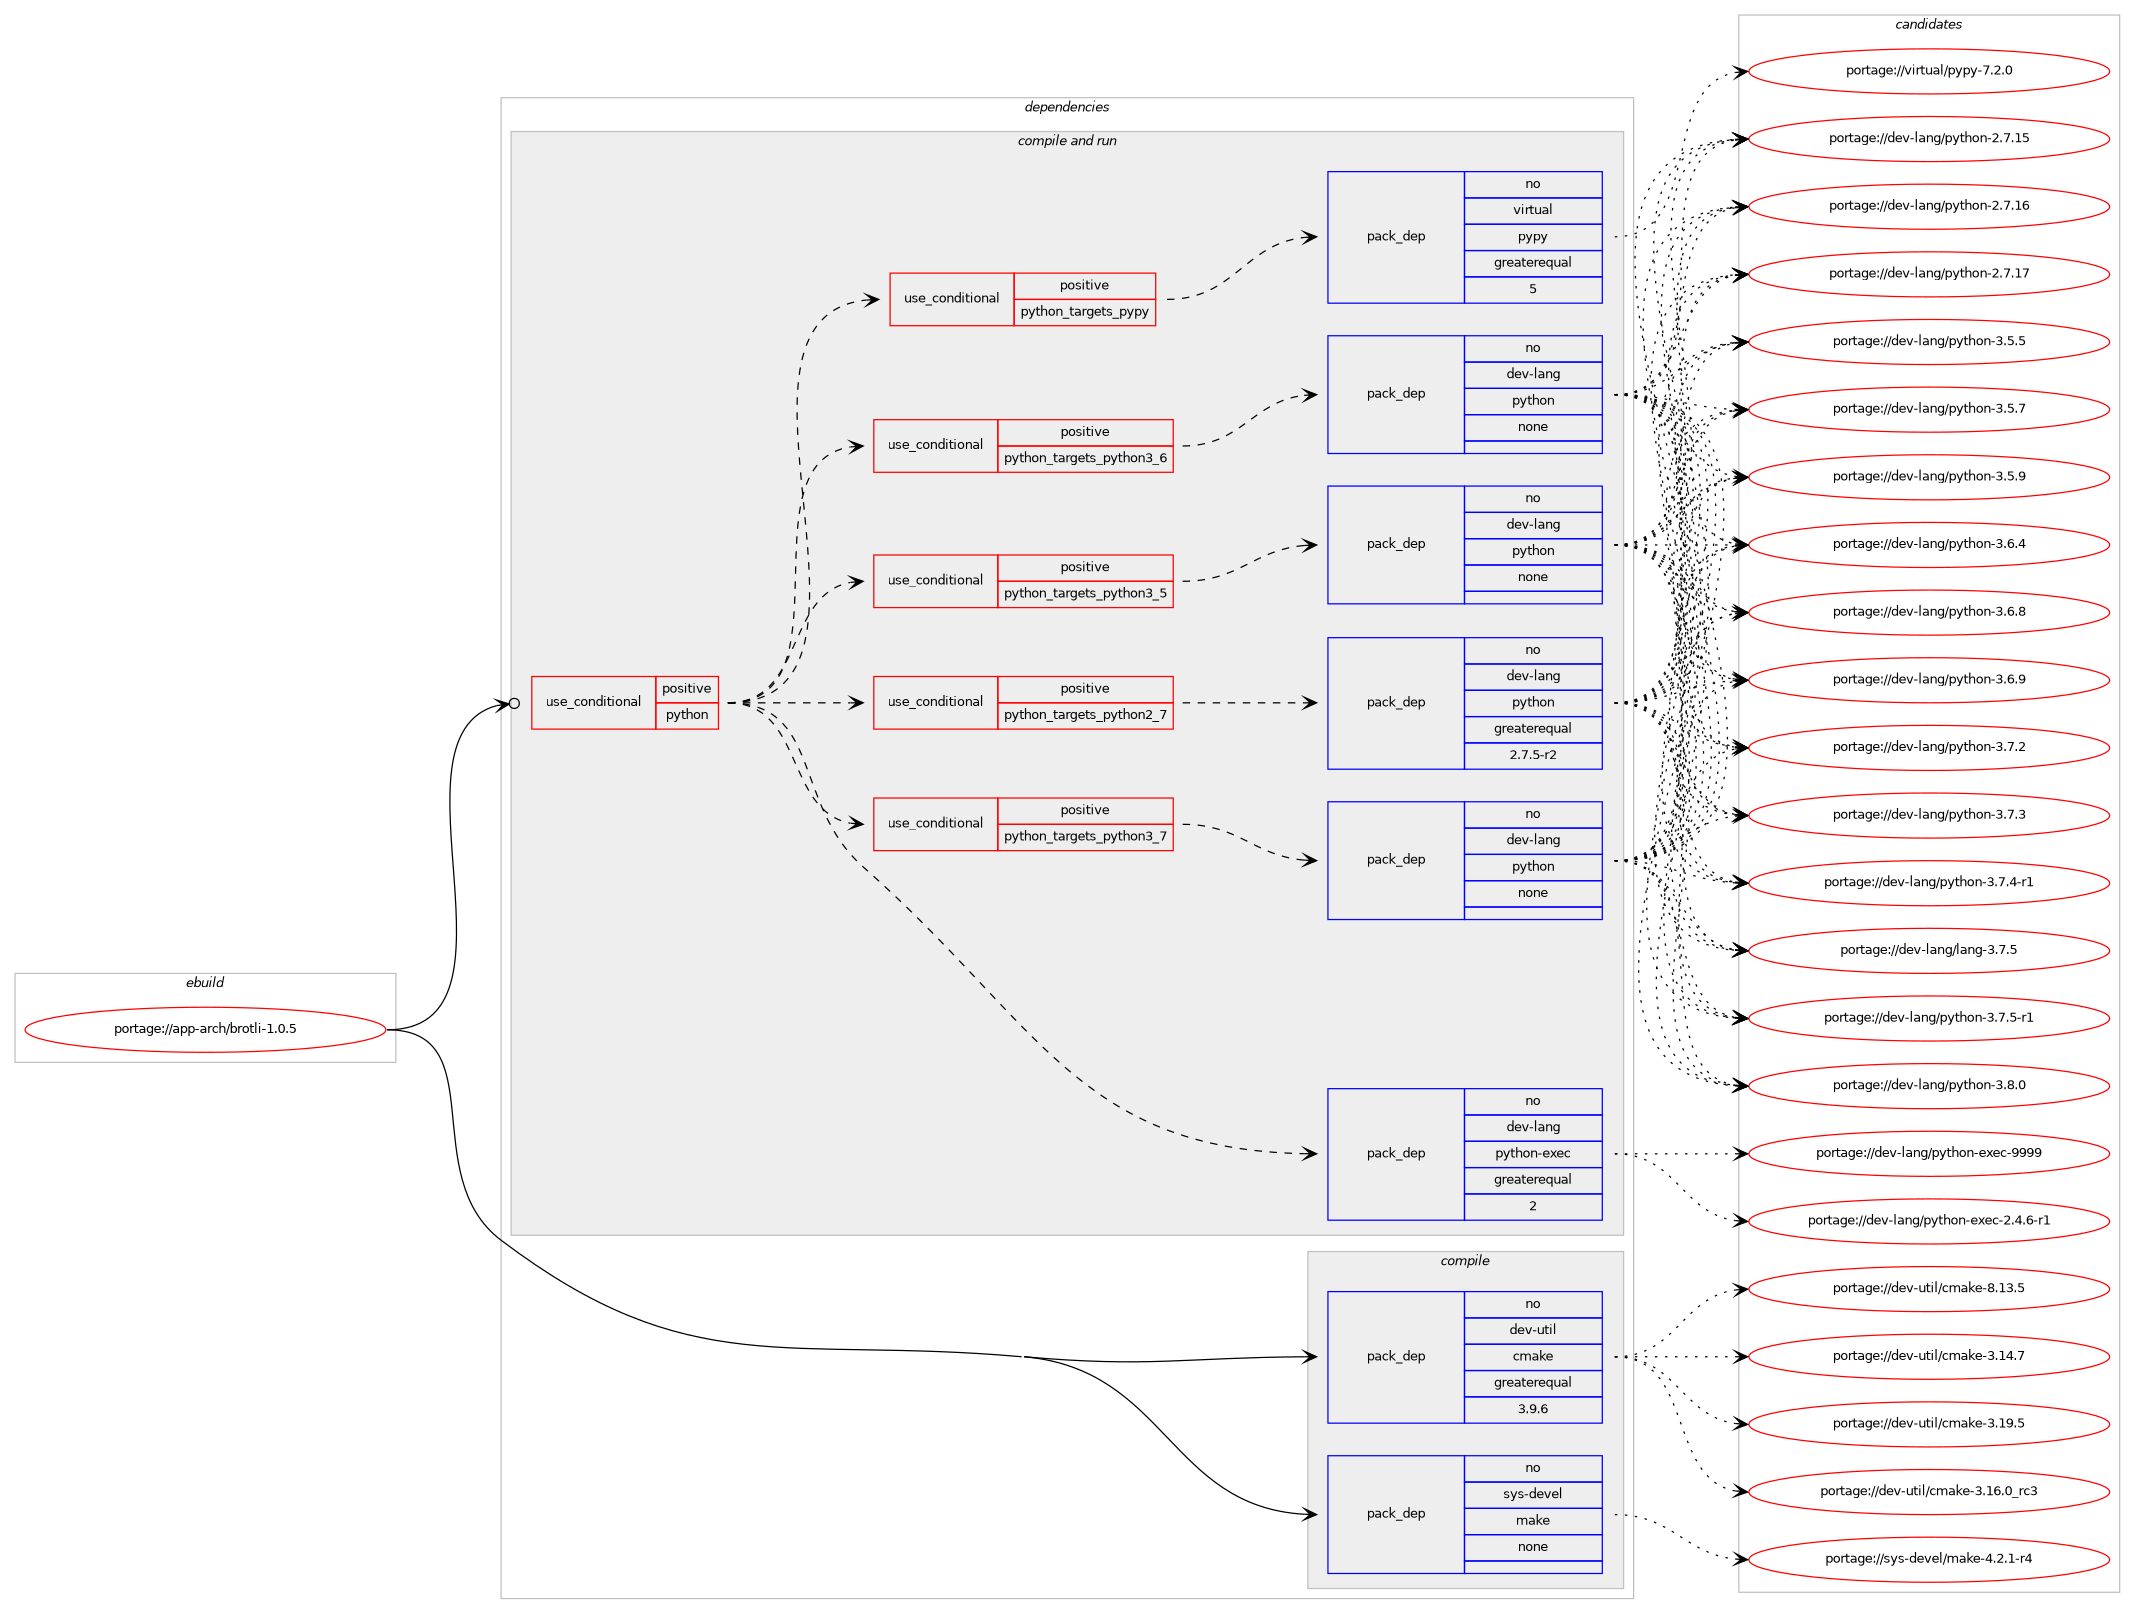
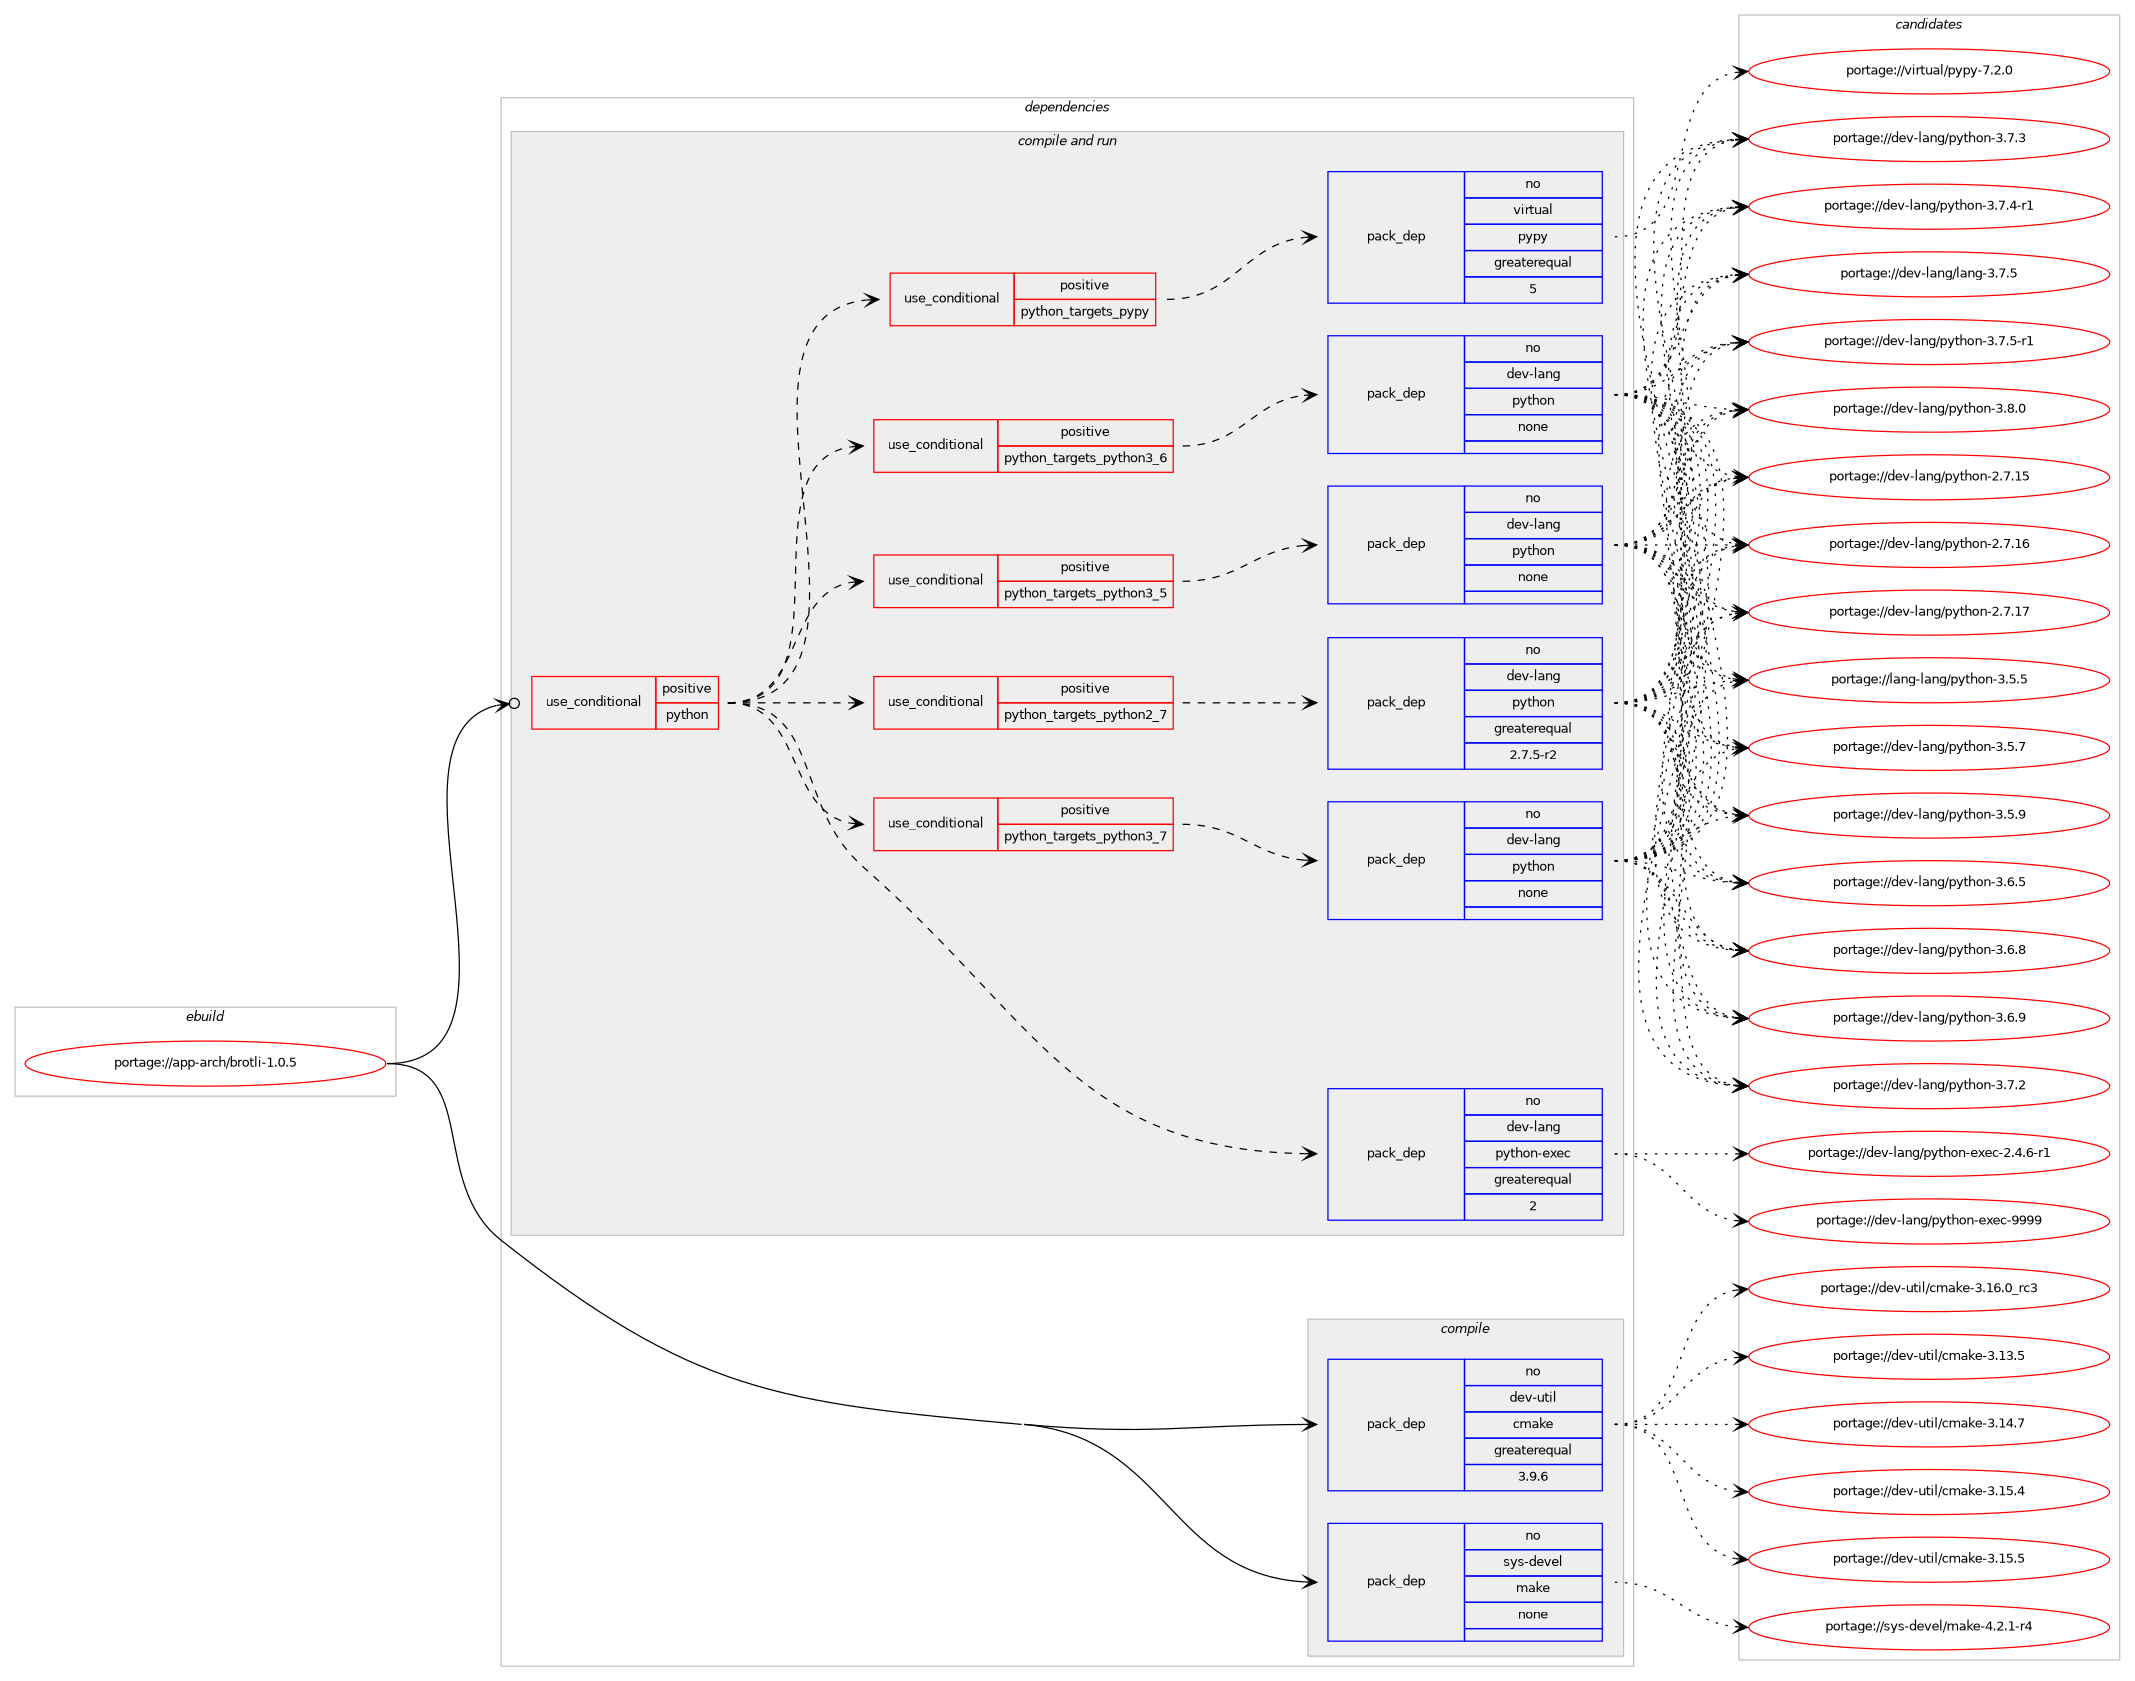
node "portage://dev-lang/python-3.5.5": label "portage://dev-lang/python-3.5.5" -> "portage://lang-lang/python-3.5.5"
node "portage://dev-lang/python-3.6.4": label "portage://dev-lang/python-3.6.4" -> "portage://dev-lang/python-3.6.5"
node "portage://dev-util/cmake-8.13.5": label "portage://dev-util/cmake-8.13.5" -> "portage://dev-util/cmake-3.13.5"
node "portage://dev-util/cmake-3.19.5": label "portage://dev-util/cmake-3.19.5" -> "portage://dev-util/cmake-3.15.5"
node "portage://dev-util/cmake-3.15.4": added
